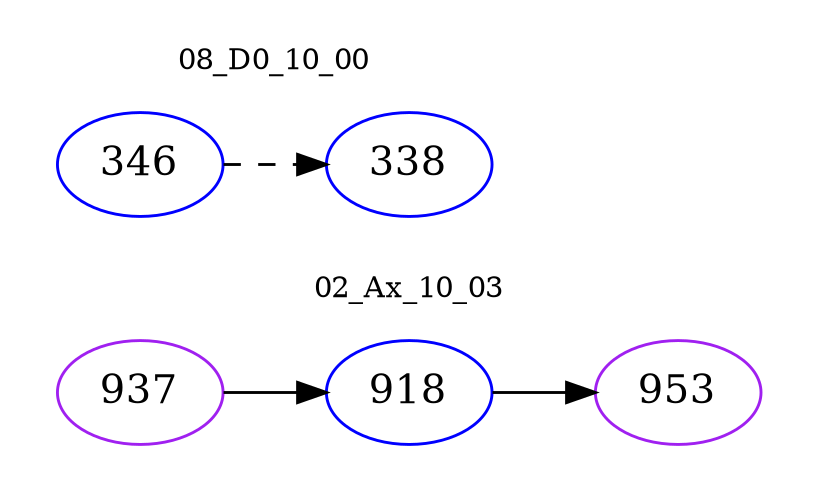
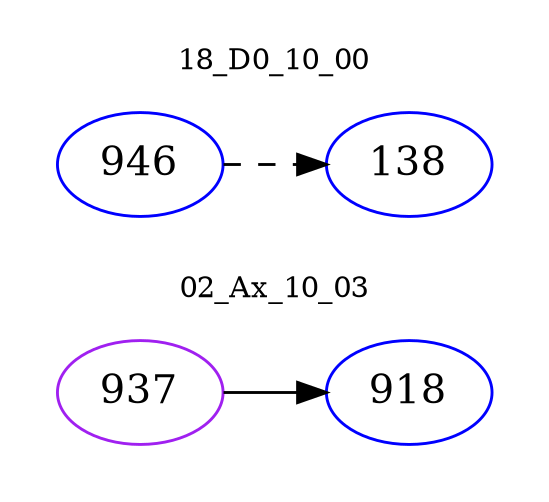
cluster "08_D0_10_00": label "08_D0_10_00" -> "18_D0_10_00"
node "346": label "346" -> "946"
node "338": label "338" -> "138"
node "953": removed
